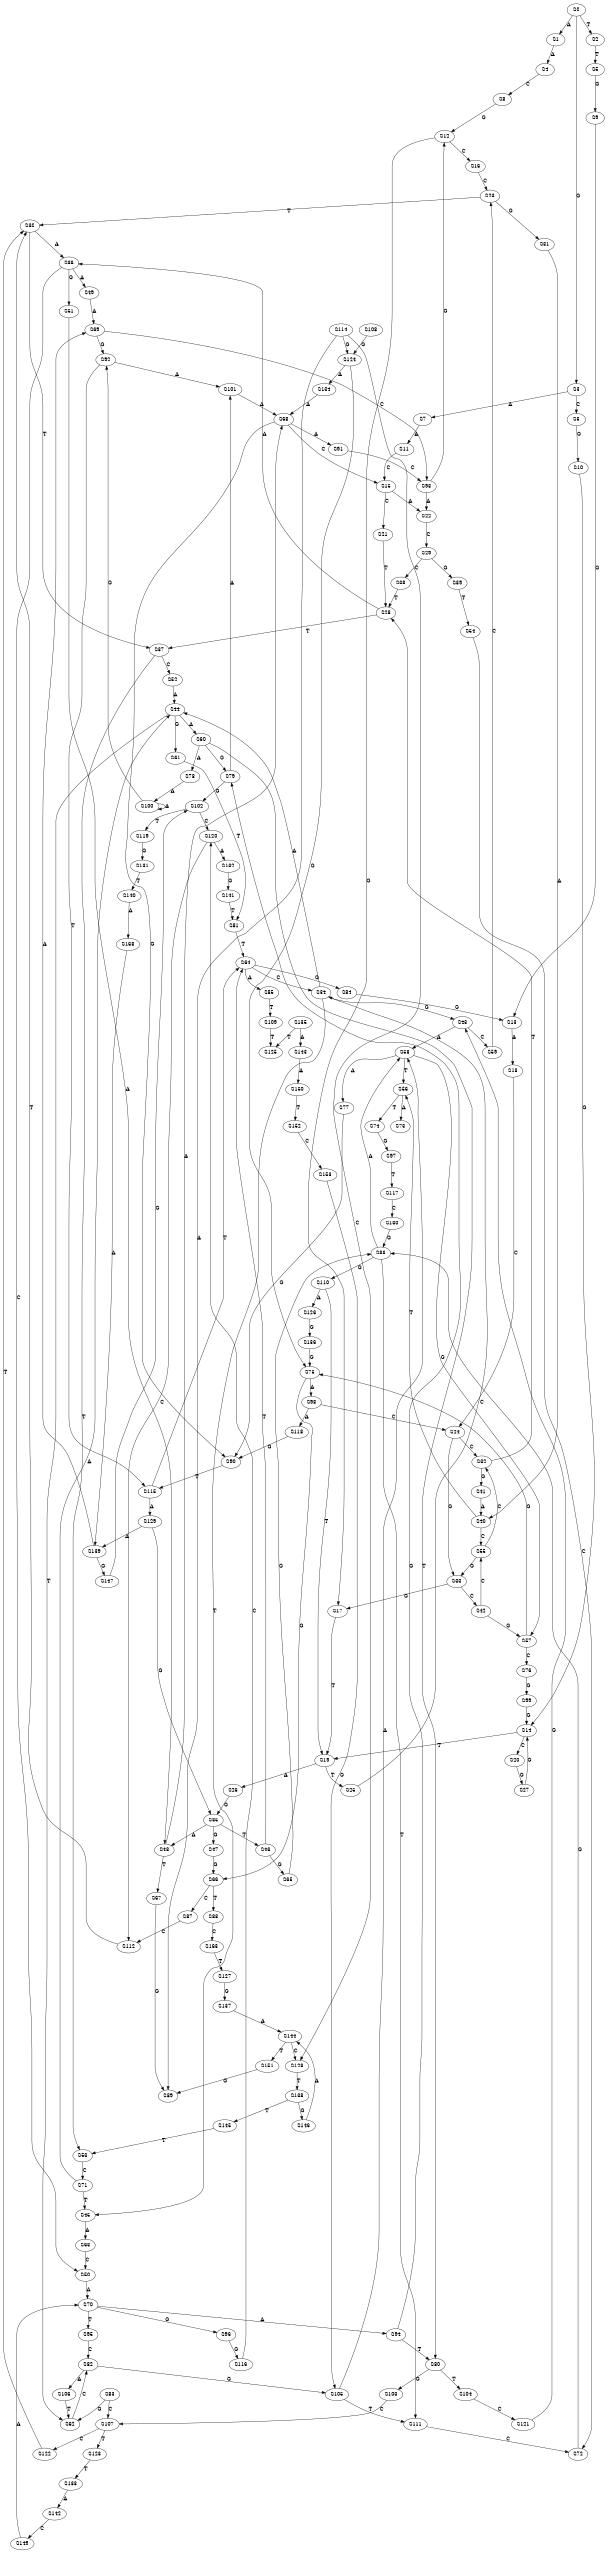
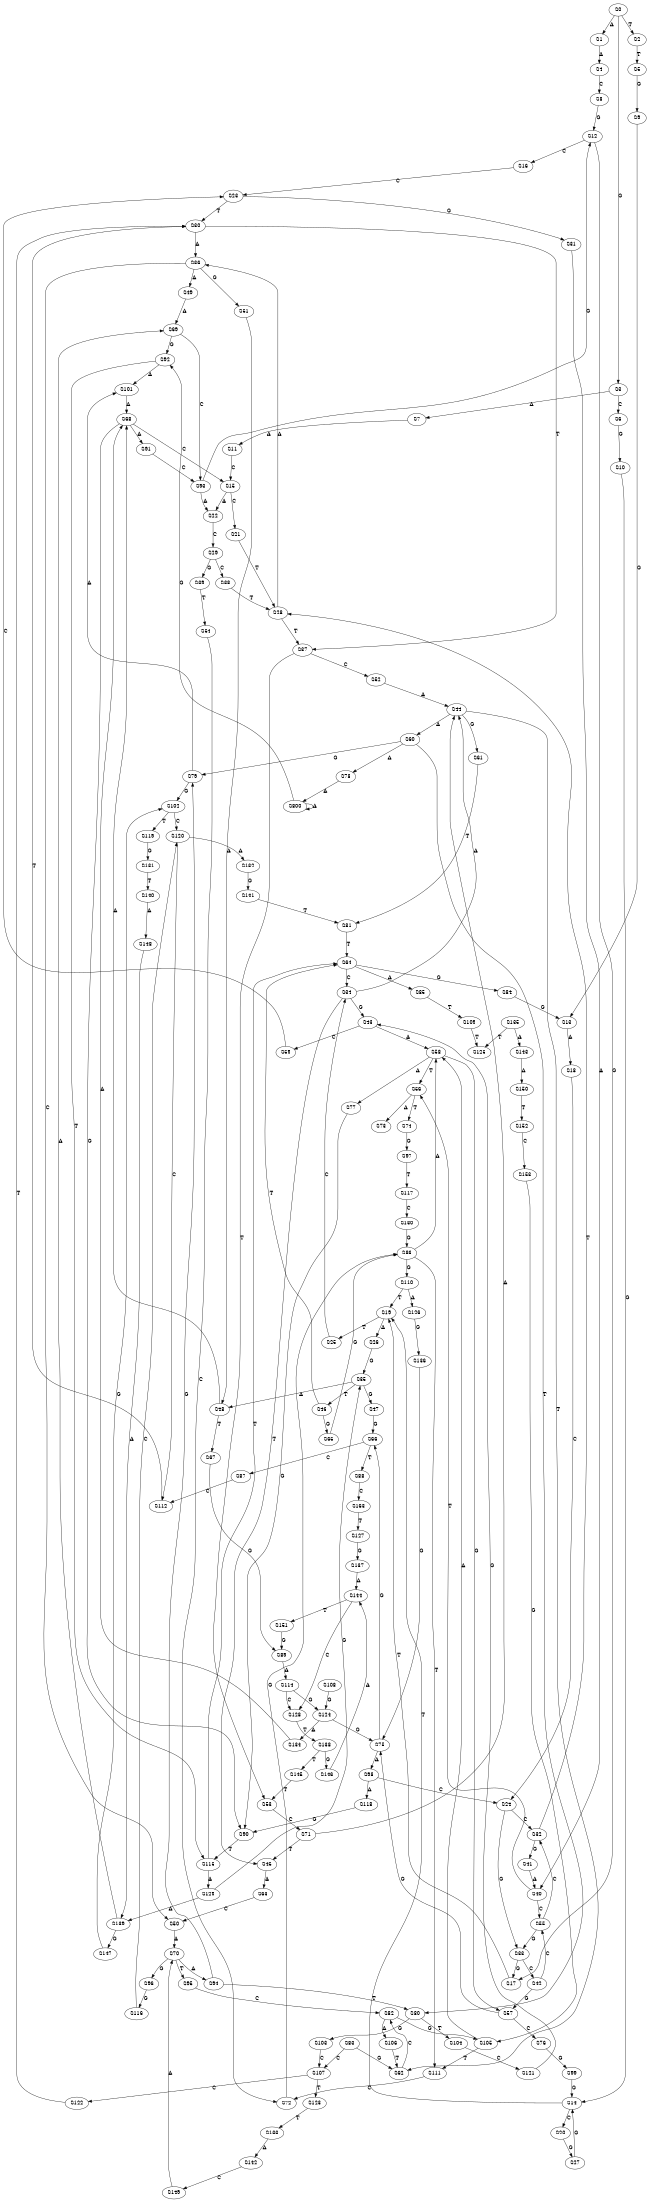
node "S100": label "S100" -> "S800"
node "S168": label "S168" -> "S148"
edge "S114" -> "S89": reversed
